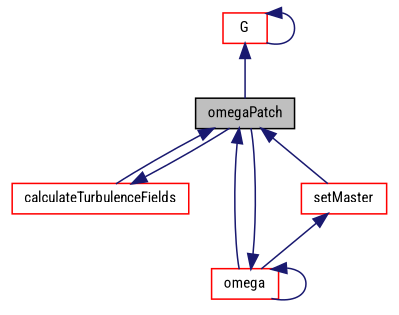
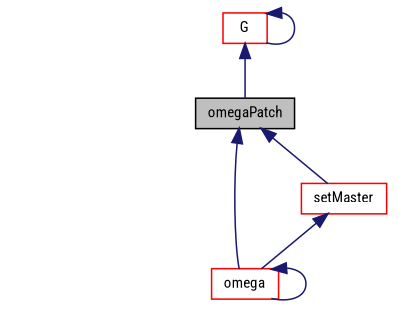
edge "omegaPatch" -> "omega": removed
node "calculateTurbulenceFields": removed
